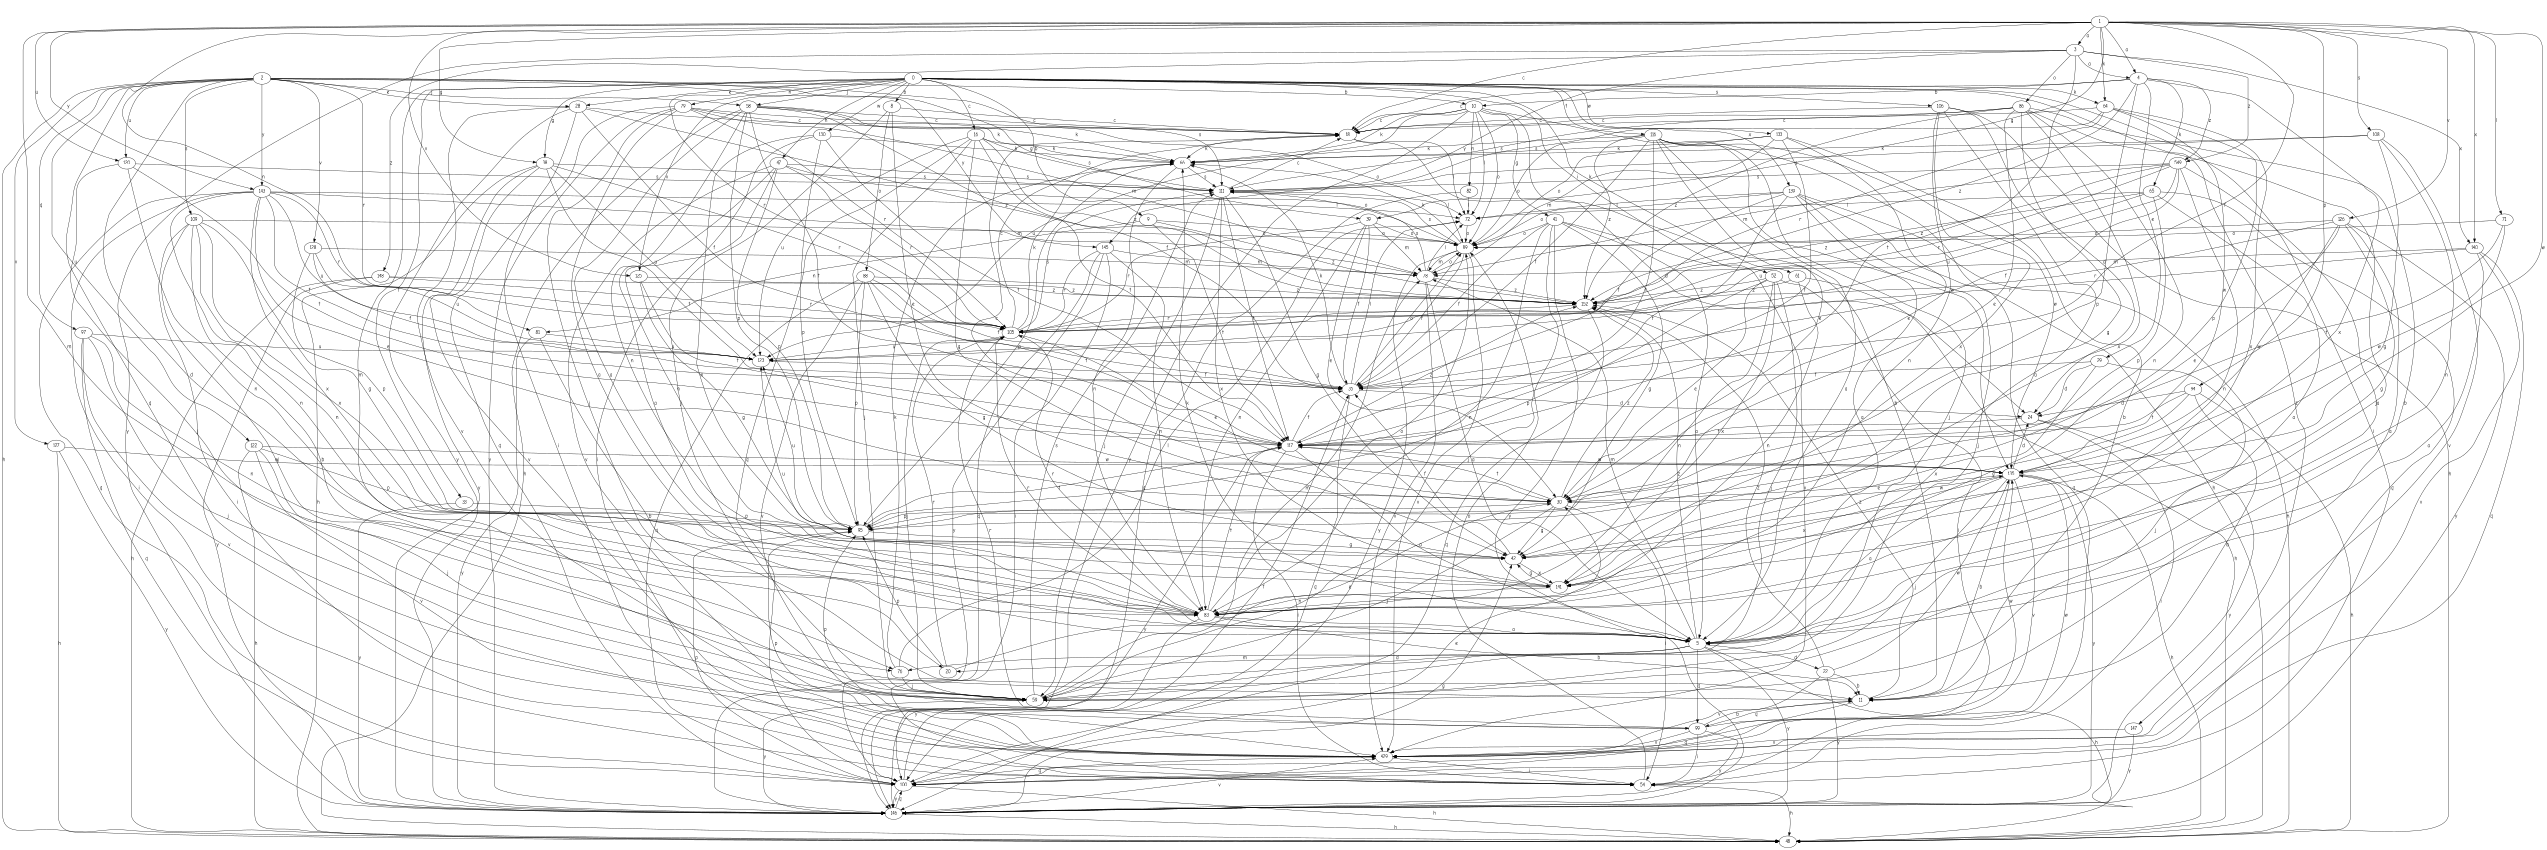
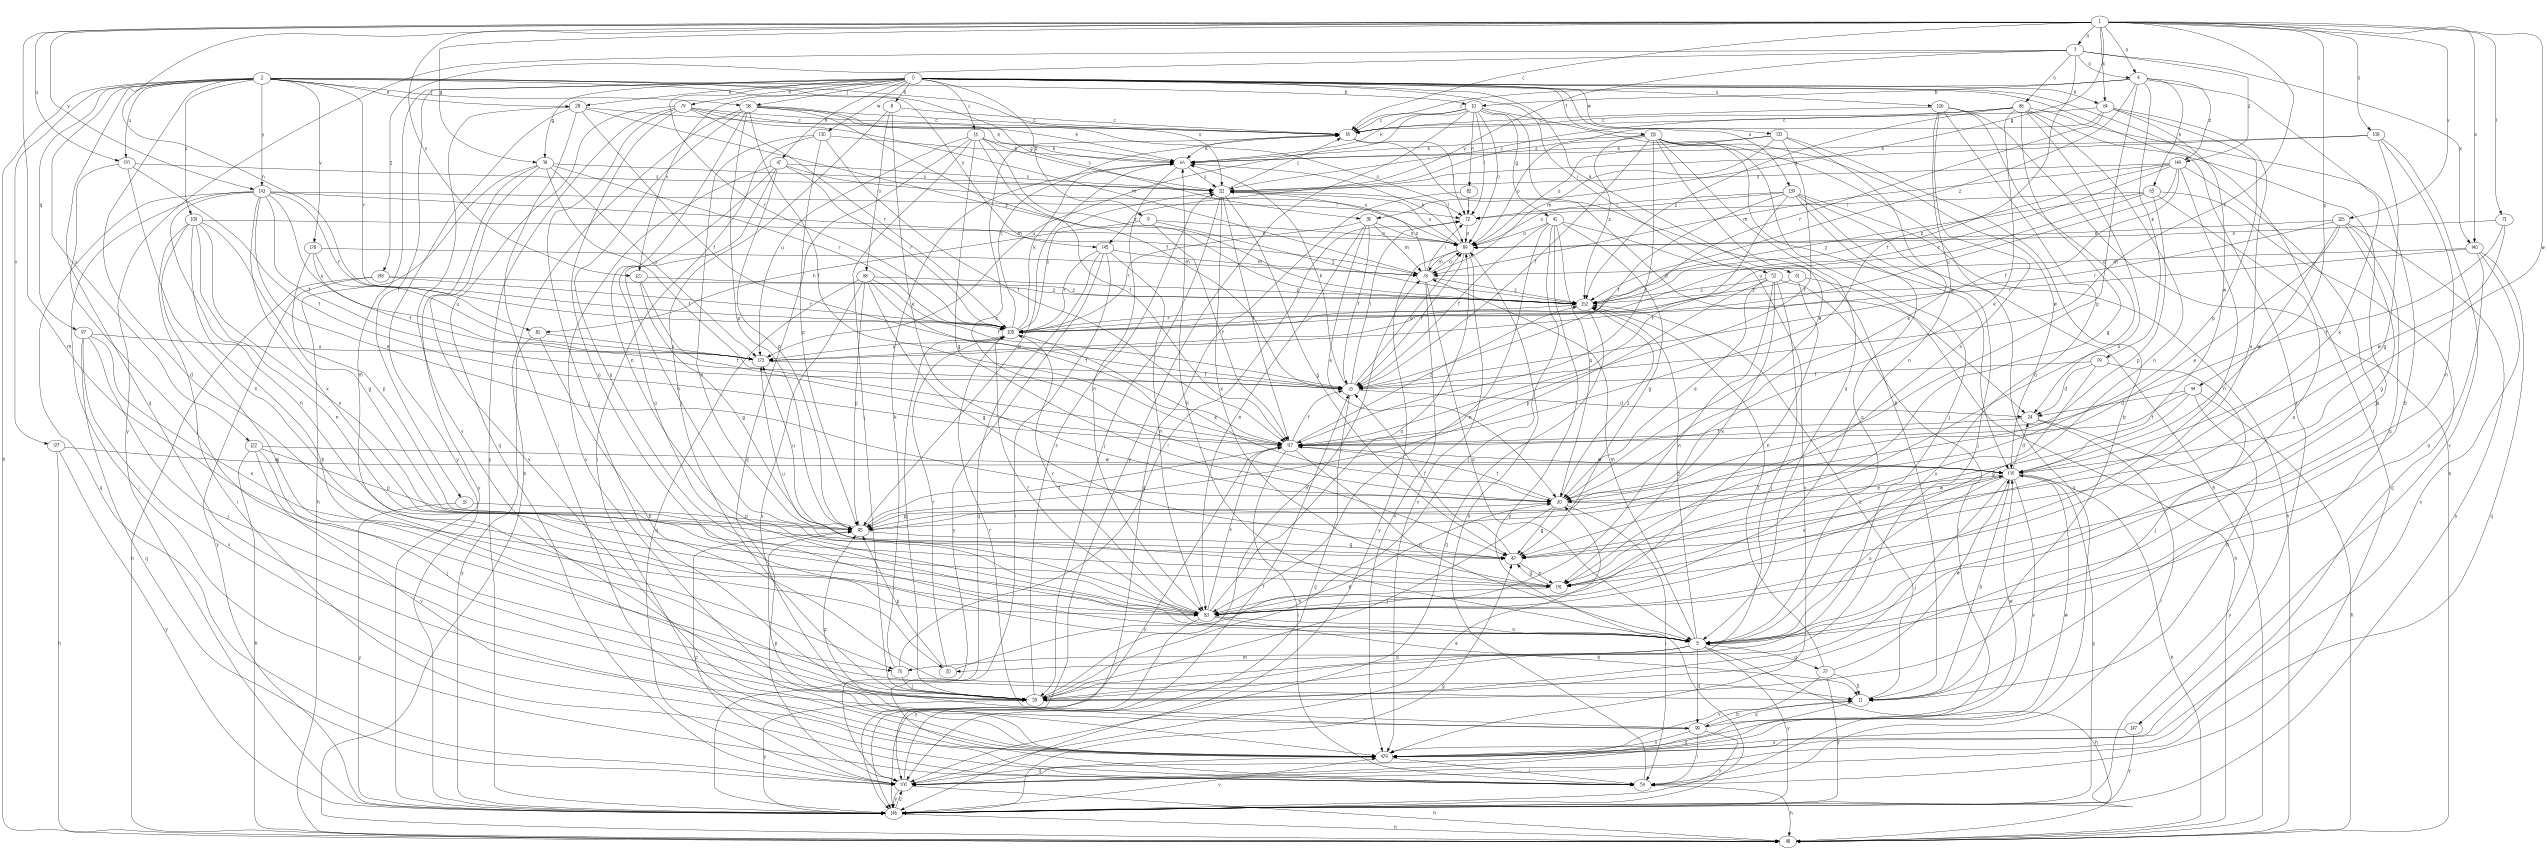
node "549": label "549" -> "149"
edge "41" -> "5": now "41" -> "30"
